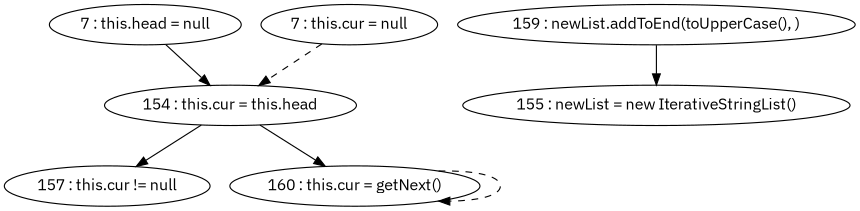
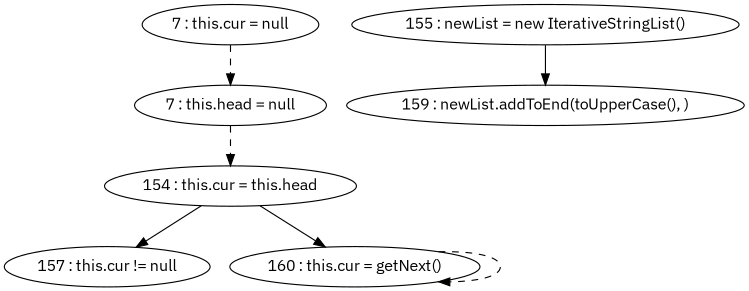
edge "159 : newList.addToEnd(toUpperCase(), )" -> "155 : newList = new IterativeStringList()": reversed
edge "7 : this.head = null" -> "154 : this.cur = this.head": style solid -> dashed
edge "7 : this.cur = null" -> "154 : this.cur = this.head": now "7 : this.cur = null" -> "7 : this.head = null"
